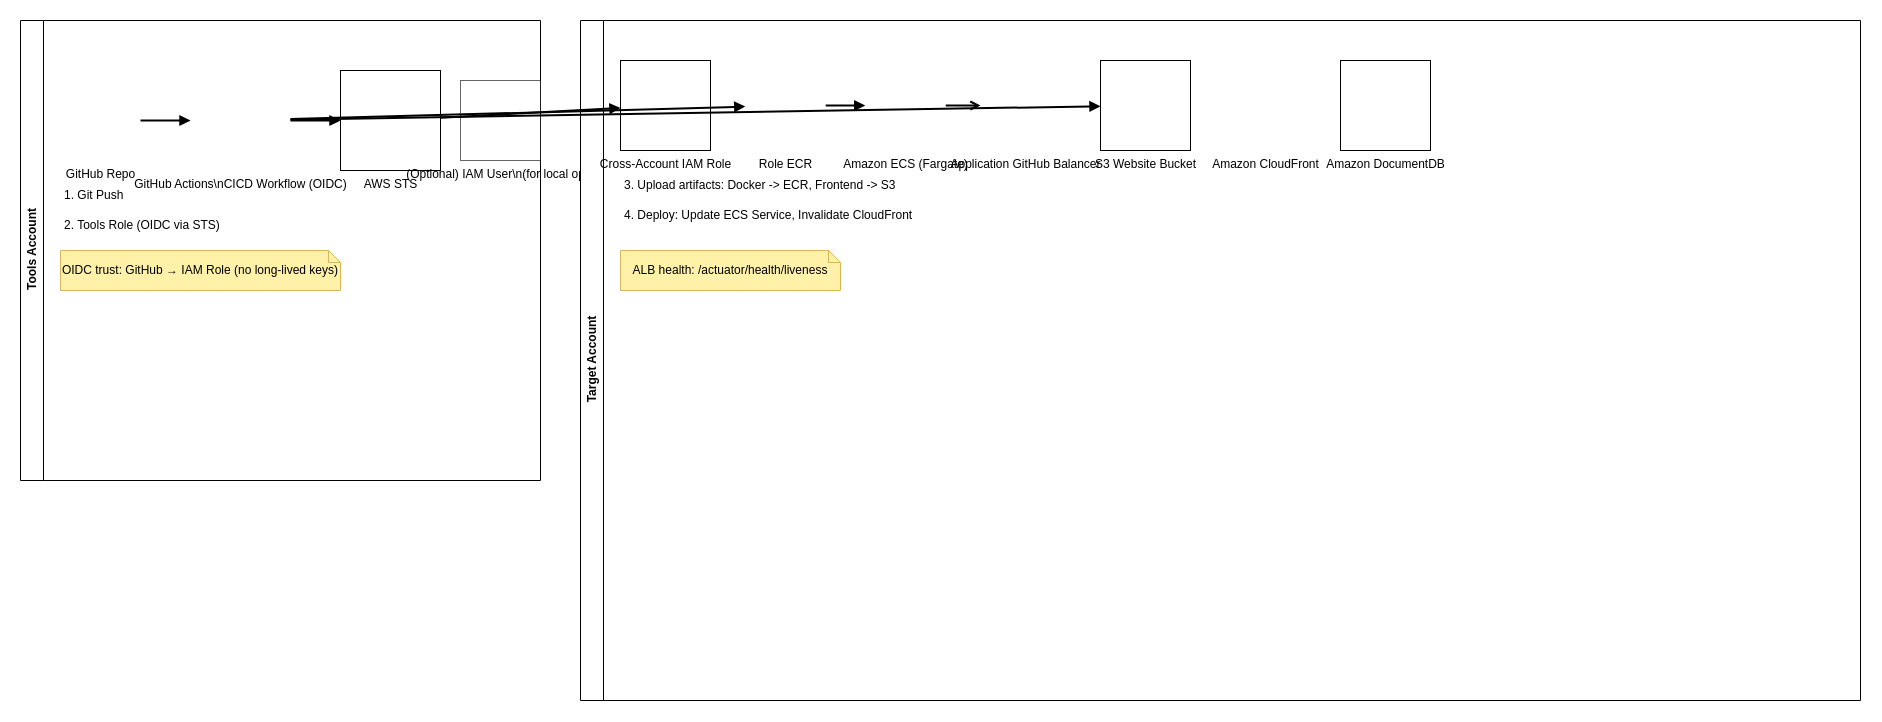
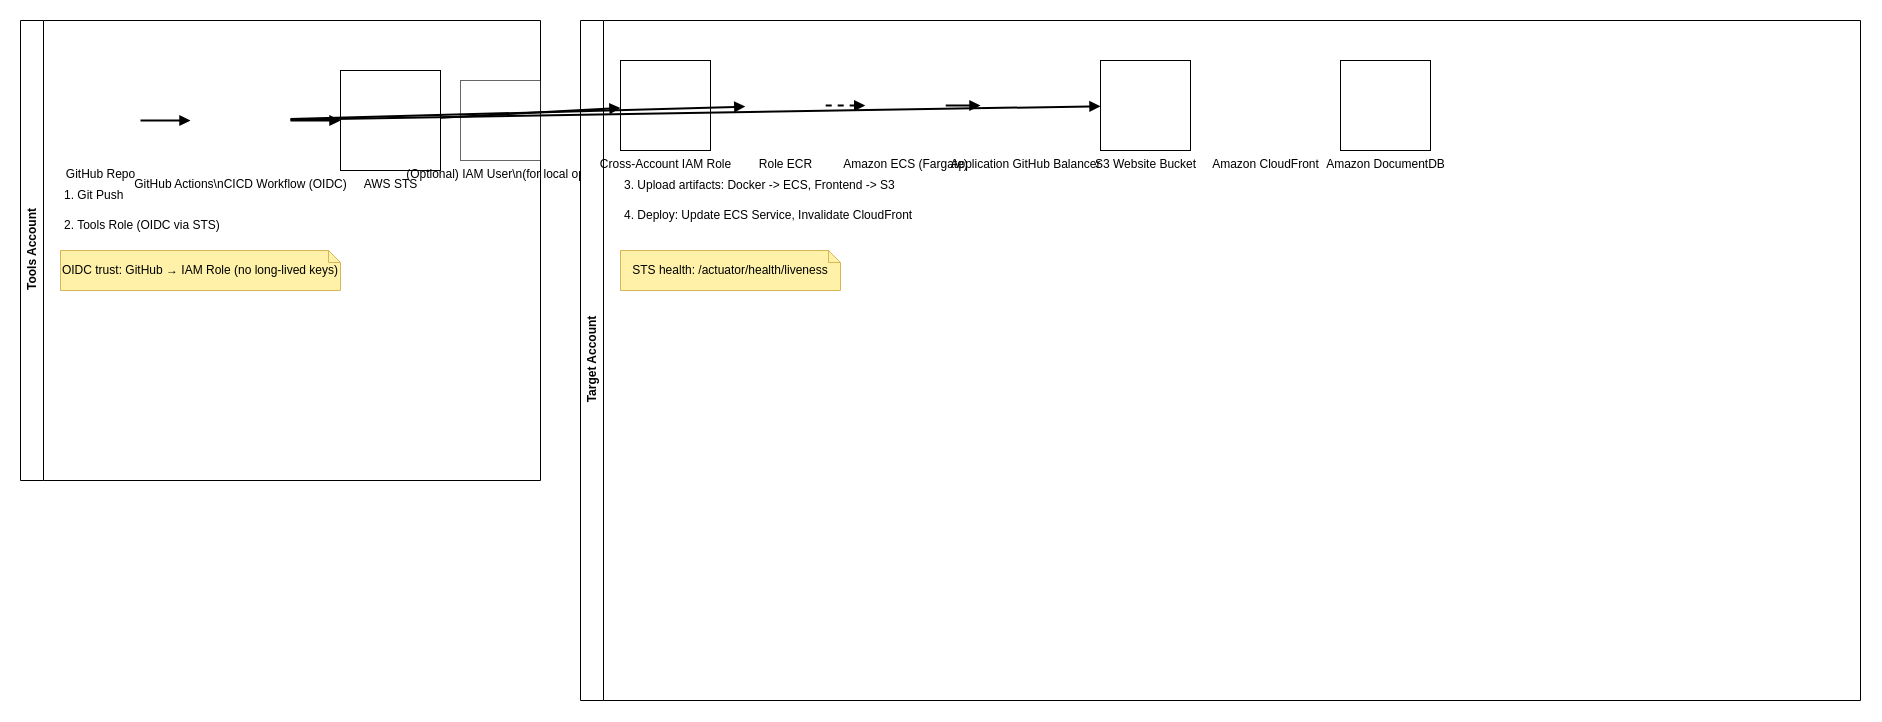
edge "Role ECR" -> "Amazon ECS (Fargate)": style solid -> dashed
edge "Amazon ECS (Fargate)" -> "Application GitHub Balancer": arrowhead open -> block
node "3. Upload artifacts: Docker -> ECR, Frontend -> S3": label "3. Upload artifacts: Docker -> ECR, Frontend -> S3" -> "3. Upload artifacts: Docker -> ECS, Frontend -> S3"
node "ALB health: /actuator/health/liveness": label "ALB health: /actuator/health/liveness" -> "STS health: /actuator/health/liveness"
